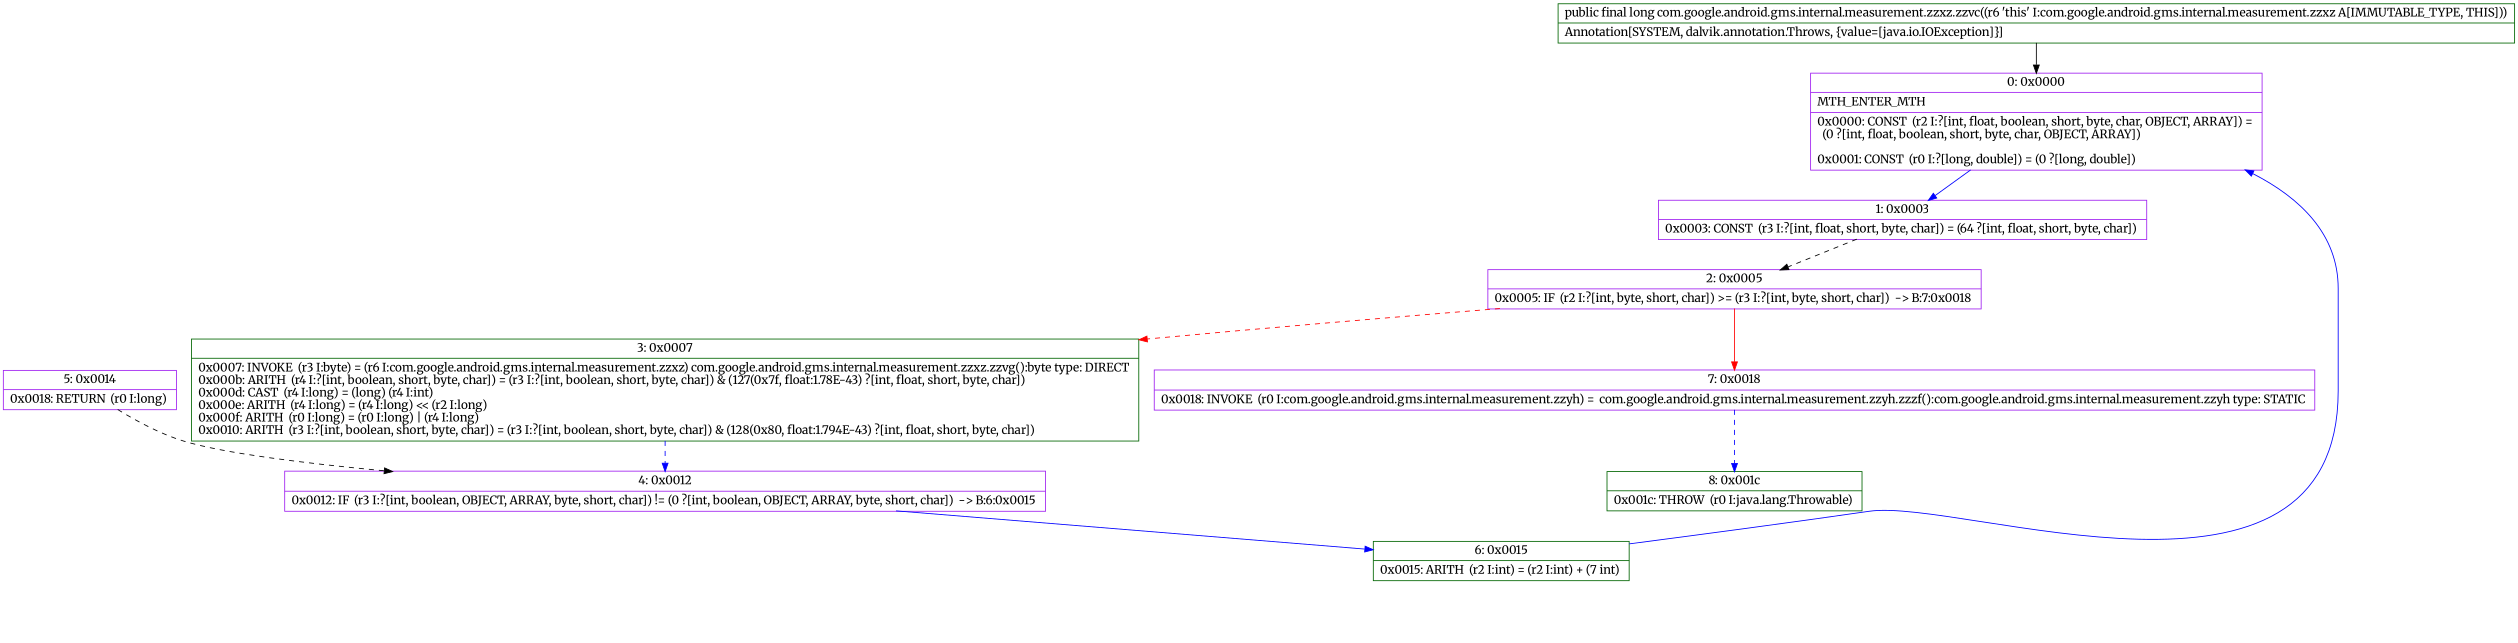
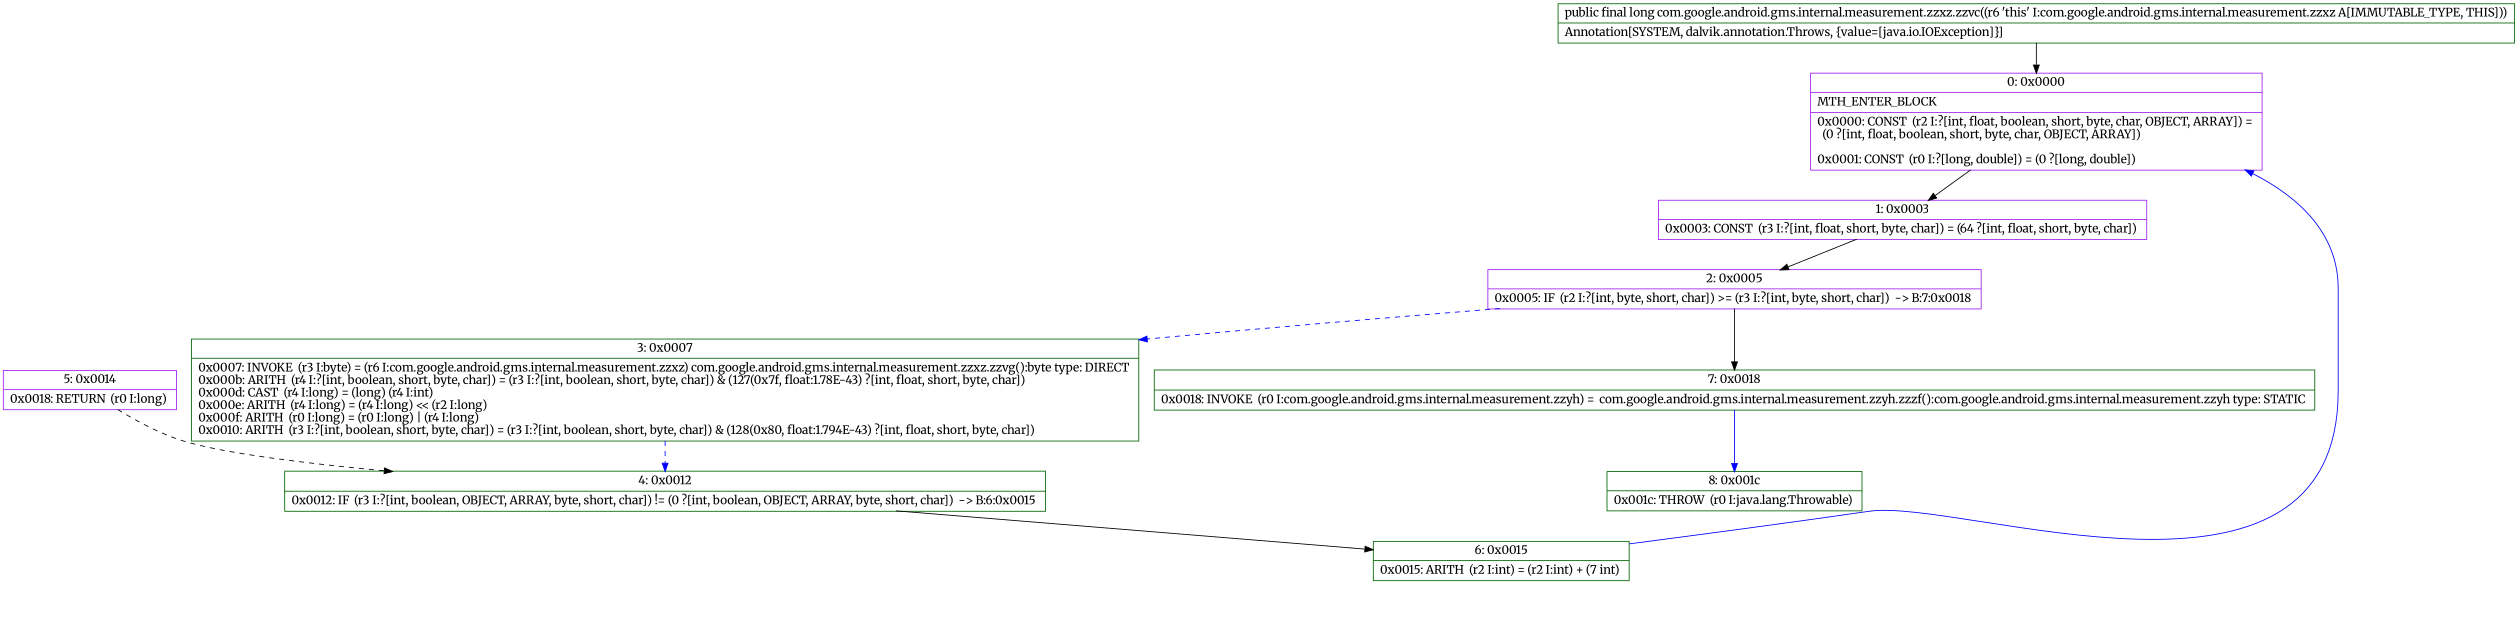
node "0: 0x0000": text "MTH_ENTER_MTH" -> "MTH_ENTER_BLOCK"
edge "0: 0x0000" -> "1: 0x0003": color blue -> black
edge "1: 0x0003" -> "2: 0x0005": style dashed -> solid
edge "2: 0x0005" -> "3: 0x0007": color red -> blue
edge "2: 0x0005" -> "7: 0x0018": color red -> black
node "7: 0x0018": color purple -> darkgreen
edge "7: 0x0018" -> "8: 0x001c": style dashed -> solid
node "4: 0x0012": color purple -> darkgreen
edge "4: 0x0012" -> "6: 0x0015": color blue -> black
